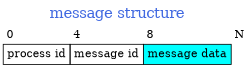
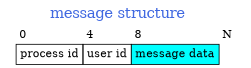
node "message structure": text "message id" -> "user id"
